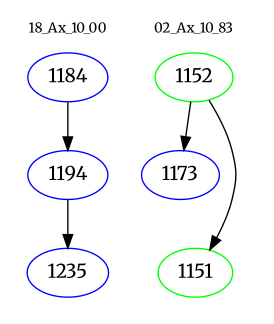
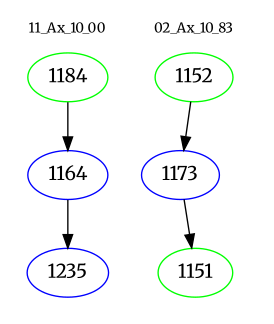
cluster "18_Ax_10_00": label "18_Ax_10_00" -> "11_Ax_10_00"
node "1184": color blue -> green
edge "1152" -> "1151": now "1173" -> "1151"
node "1194": label "1194" -> "1164"
